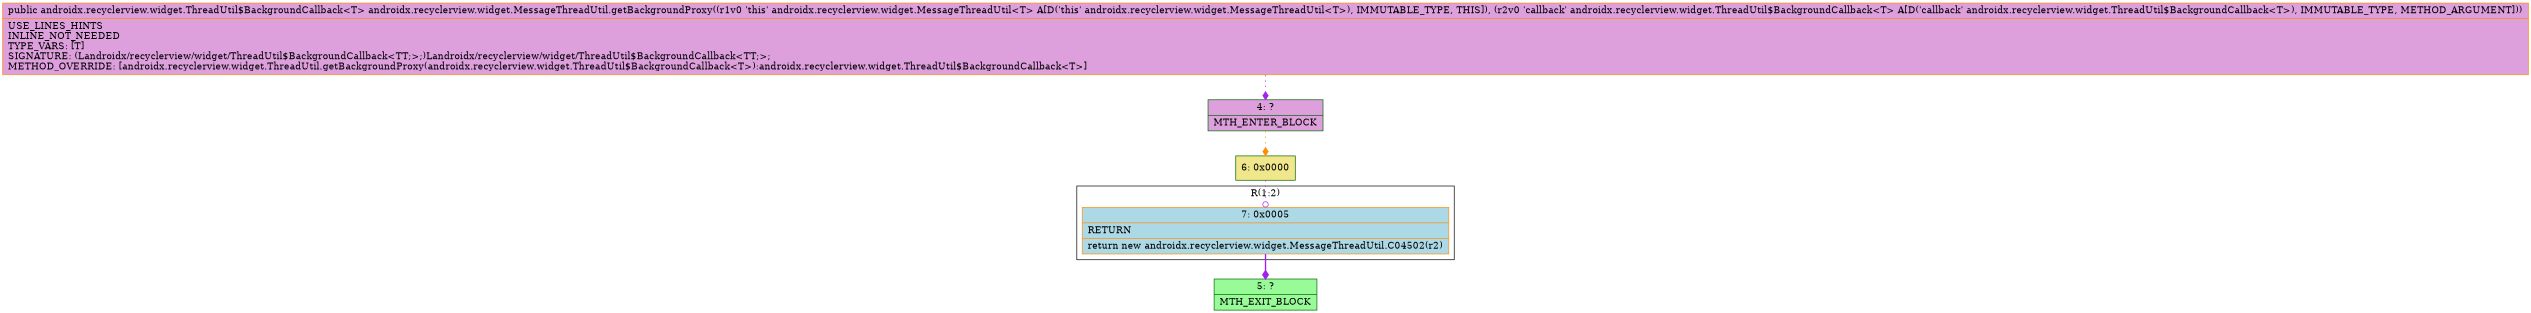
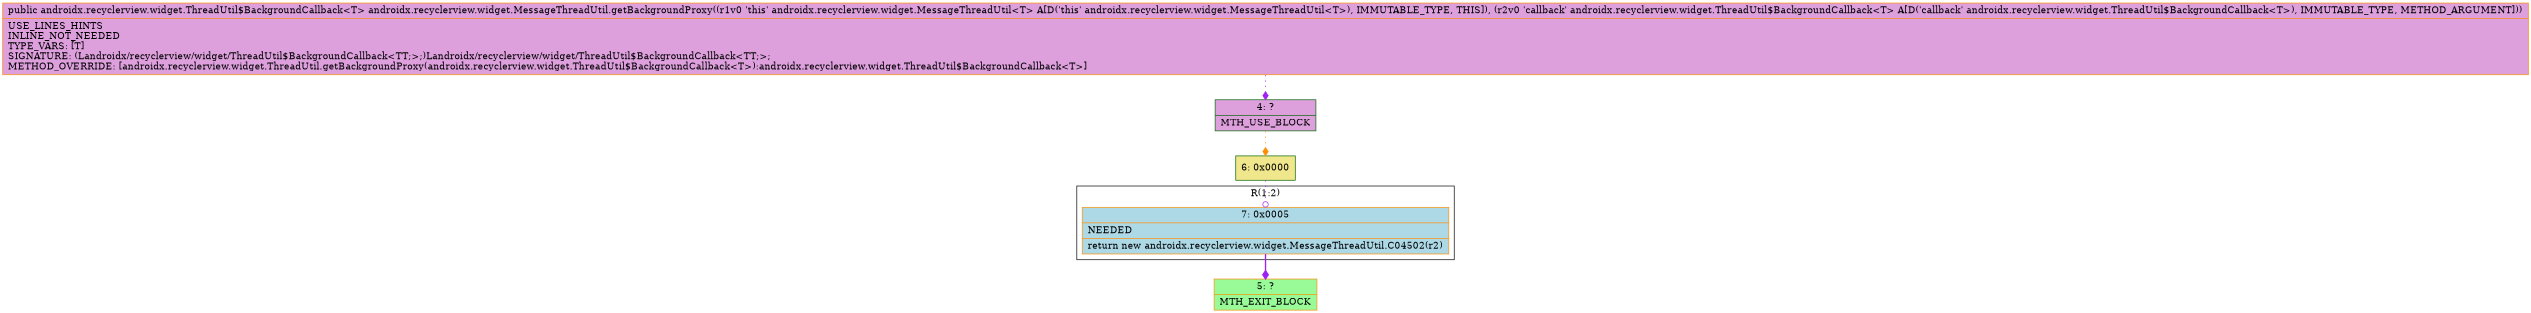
node "4: ?": text "MTH_ENTER_BLOCK" -> "MTH_USE_BLOCK"
node "7: 0x0005": text "RETURN" -> "NEEDED"
node "5: ?": color darkgreen -> darkorange
